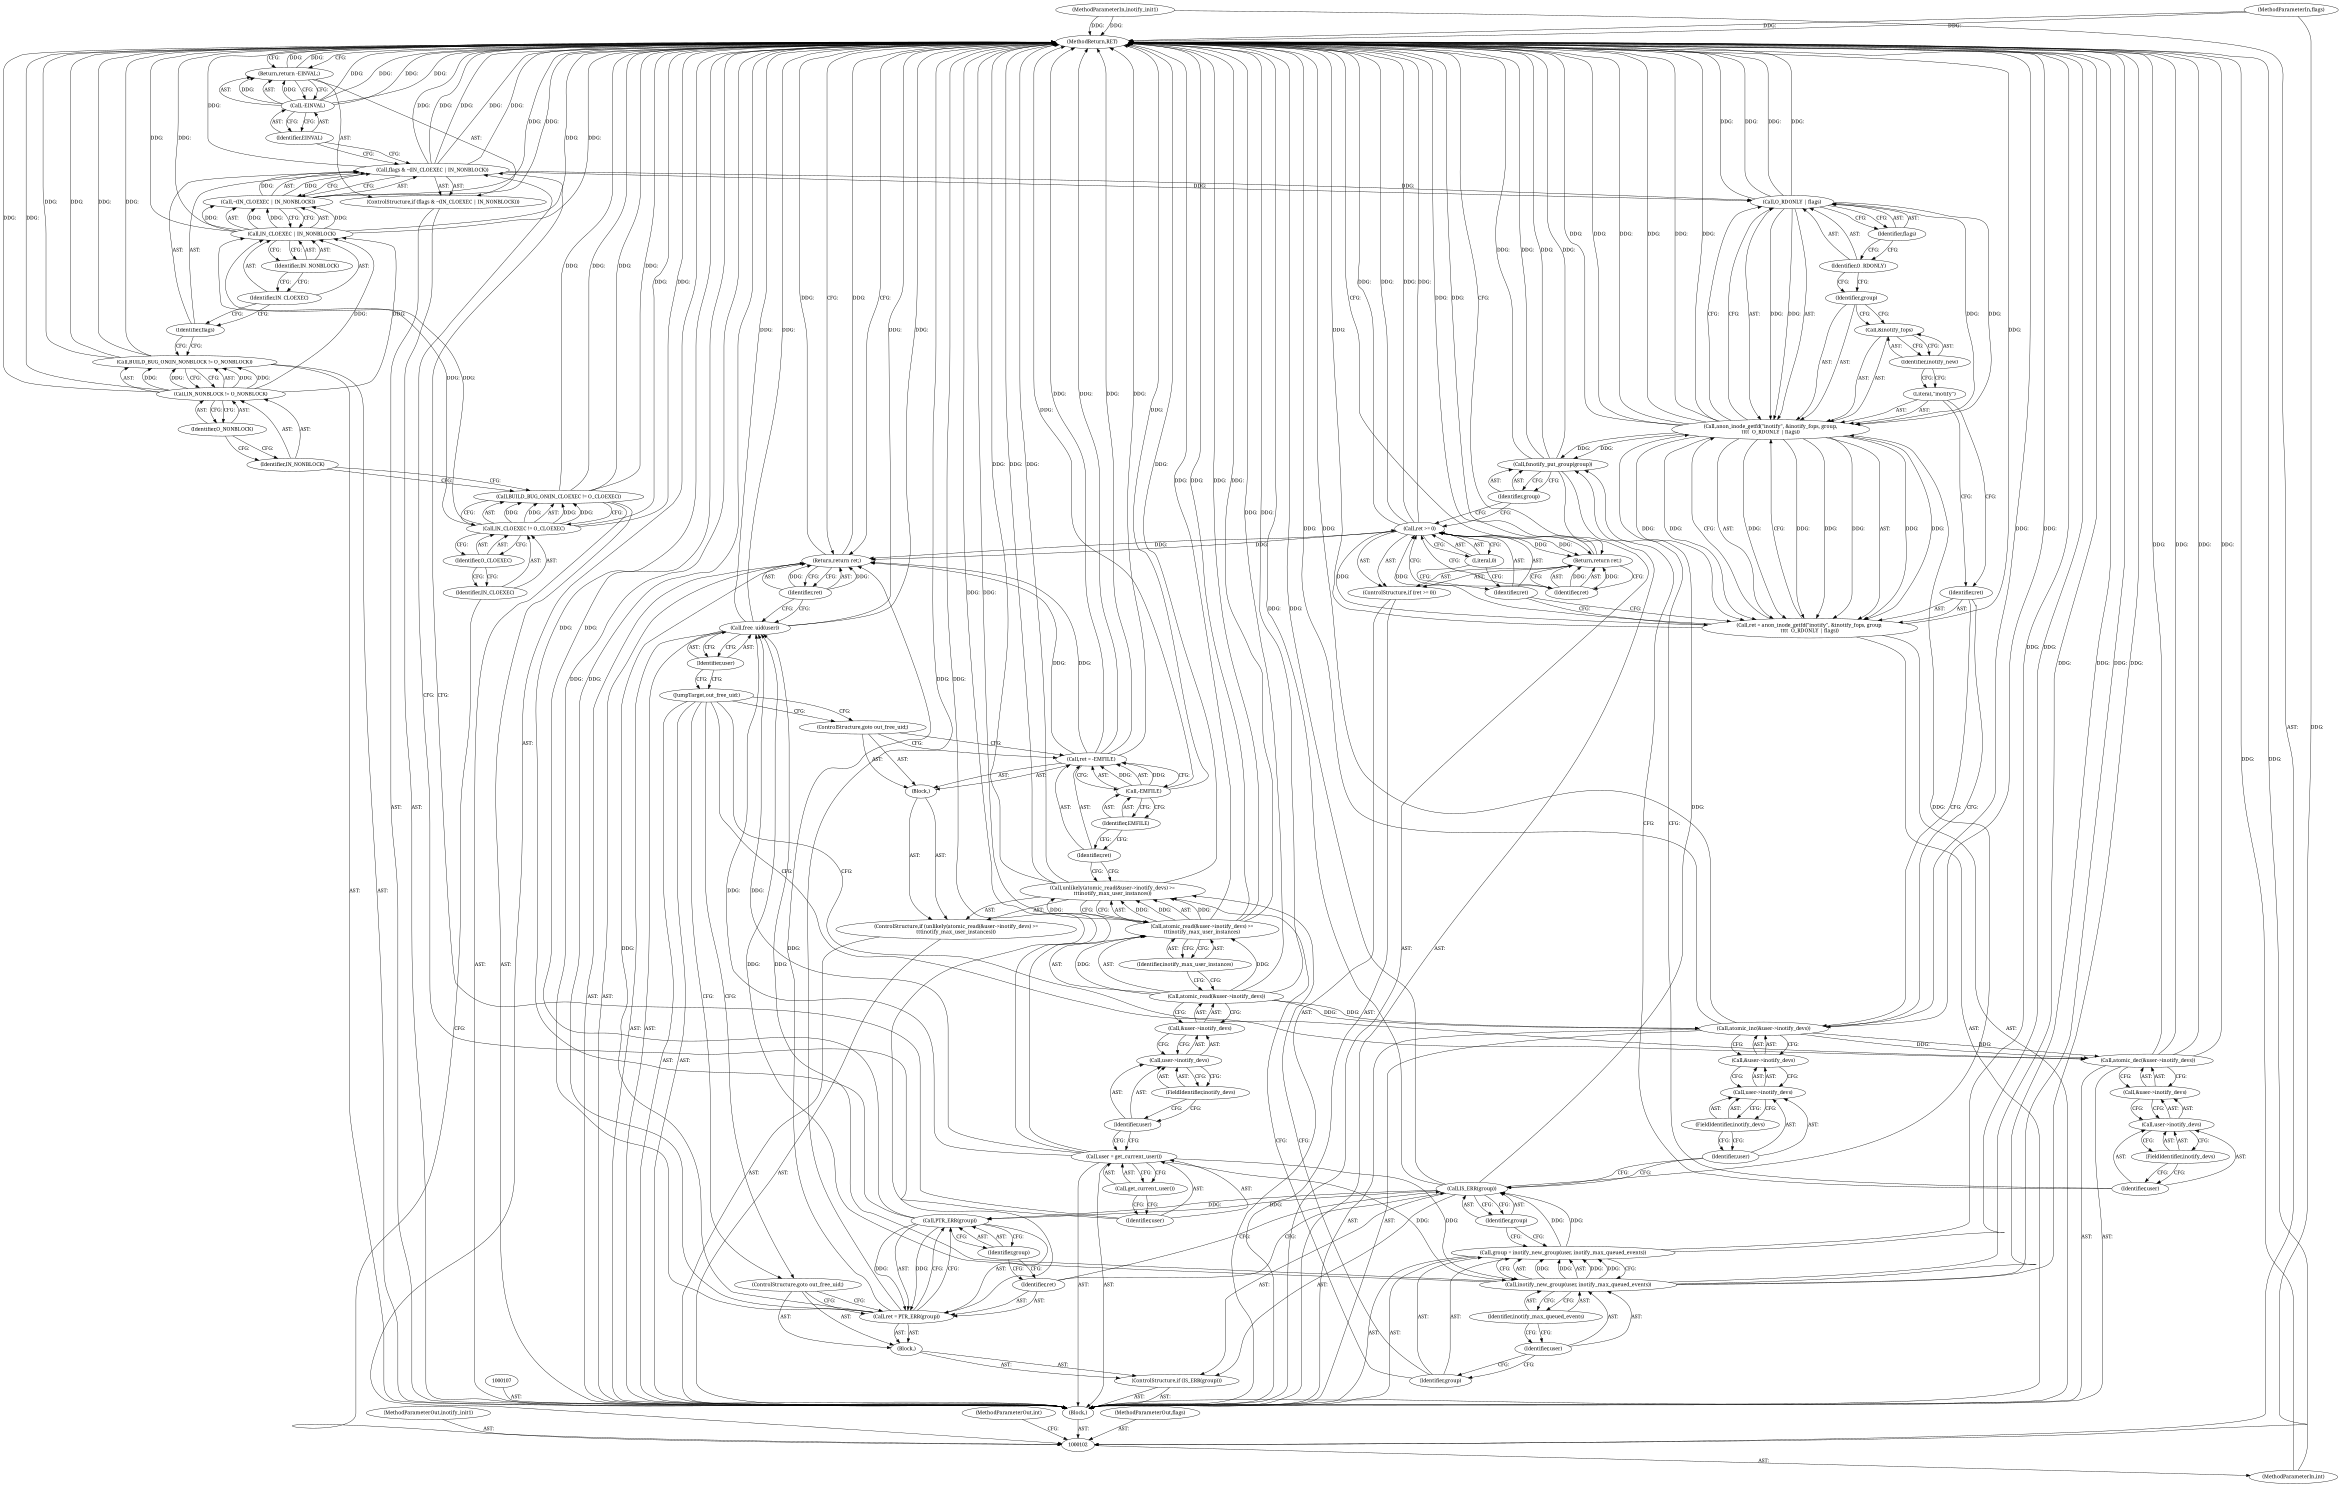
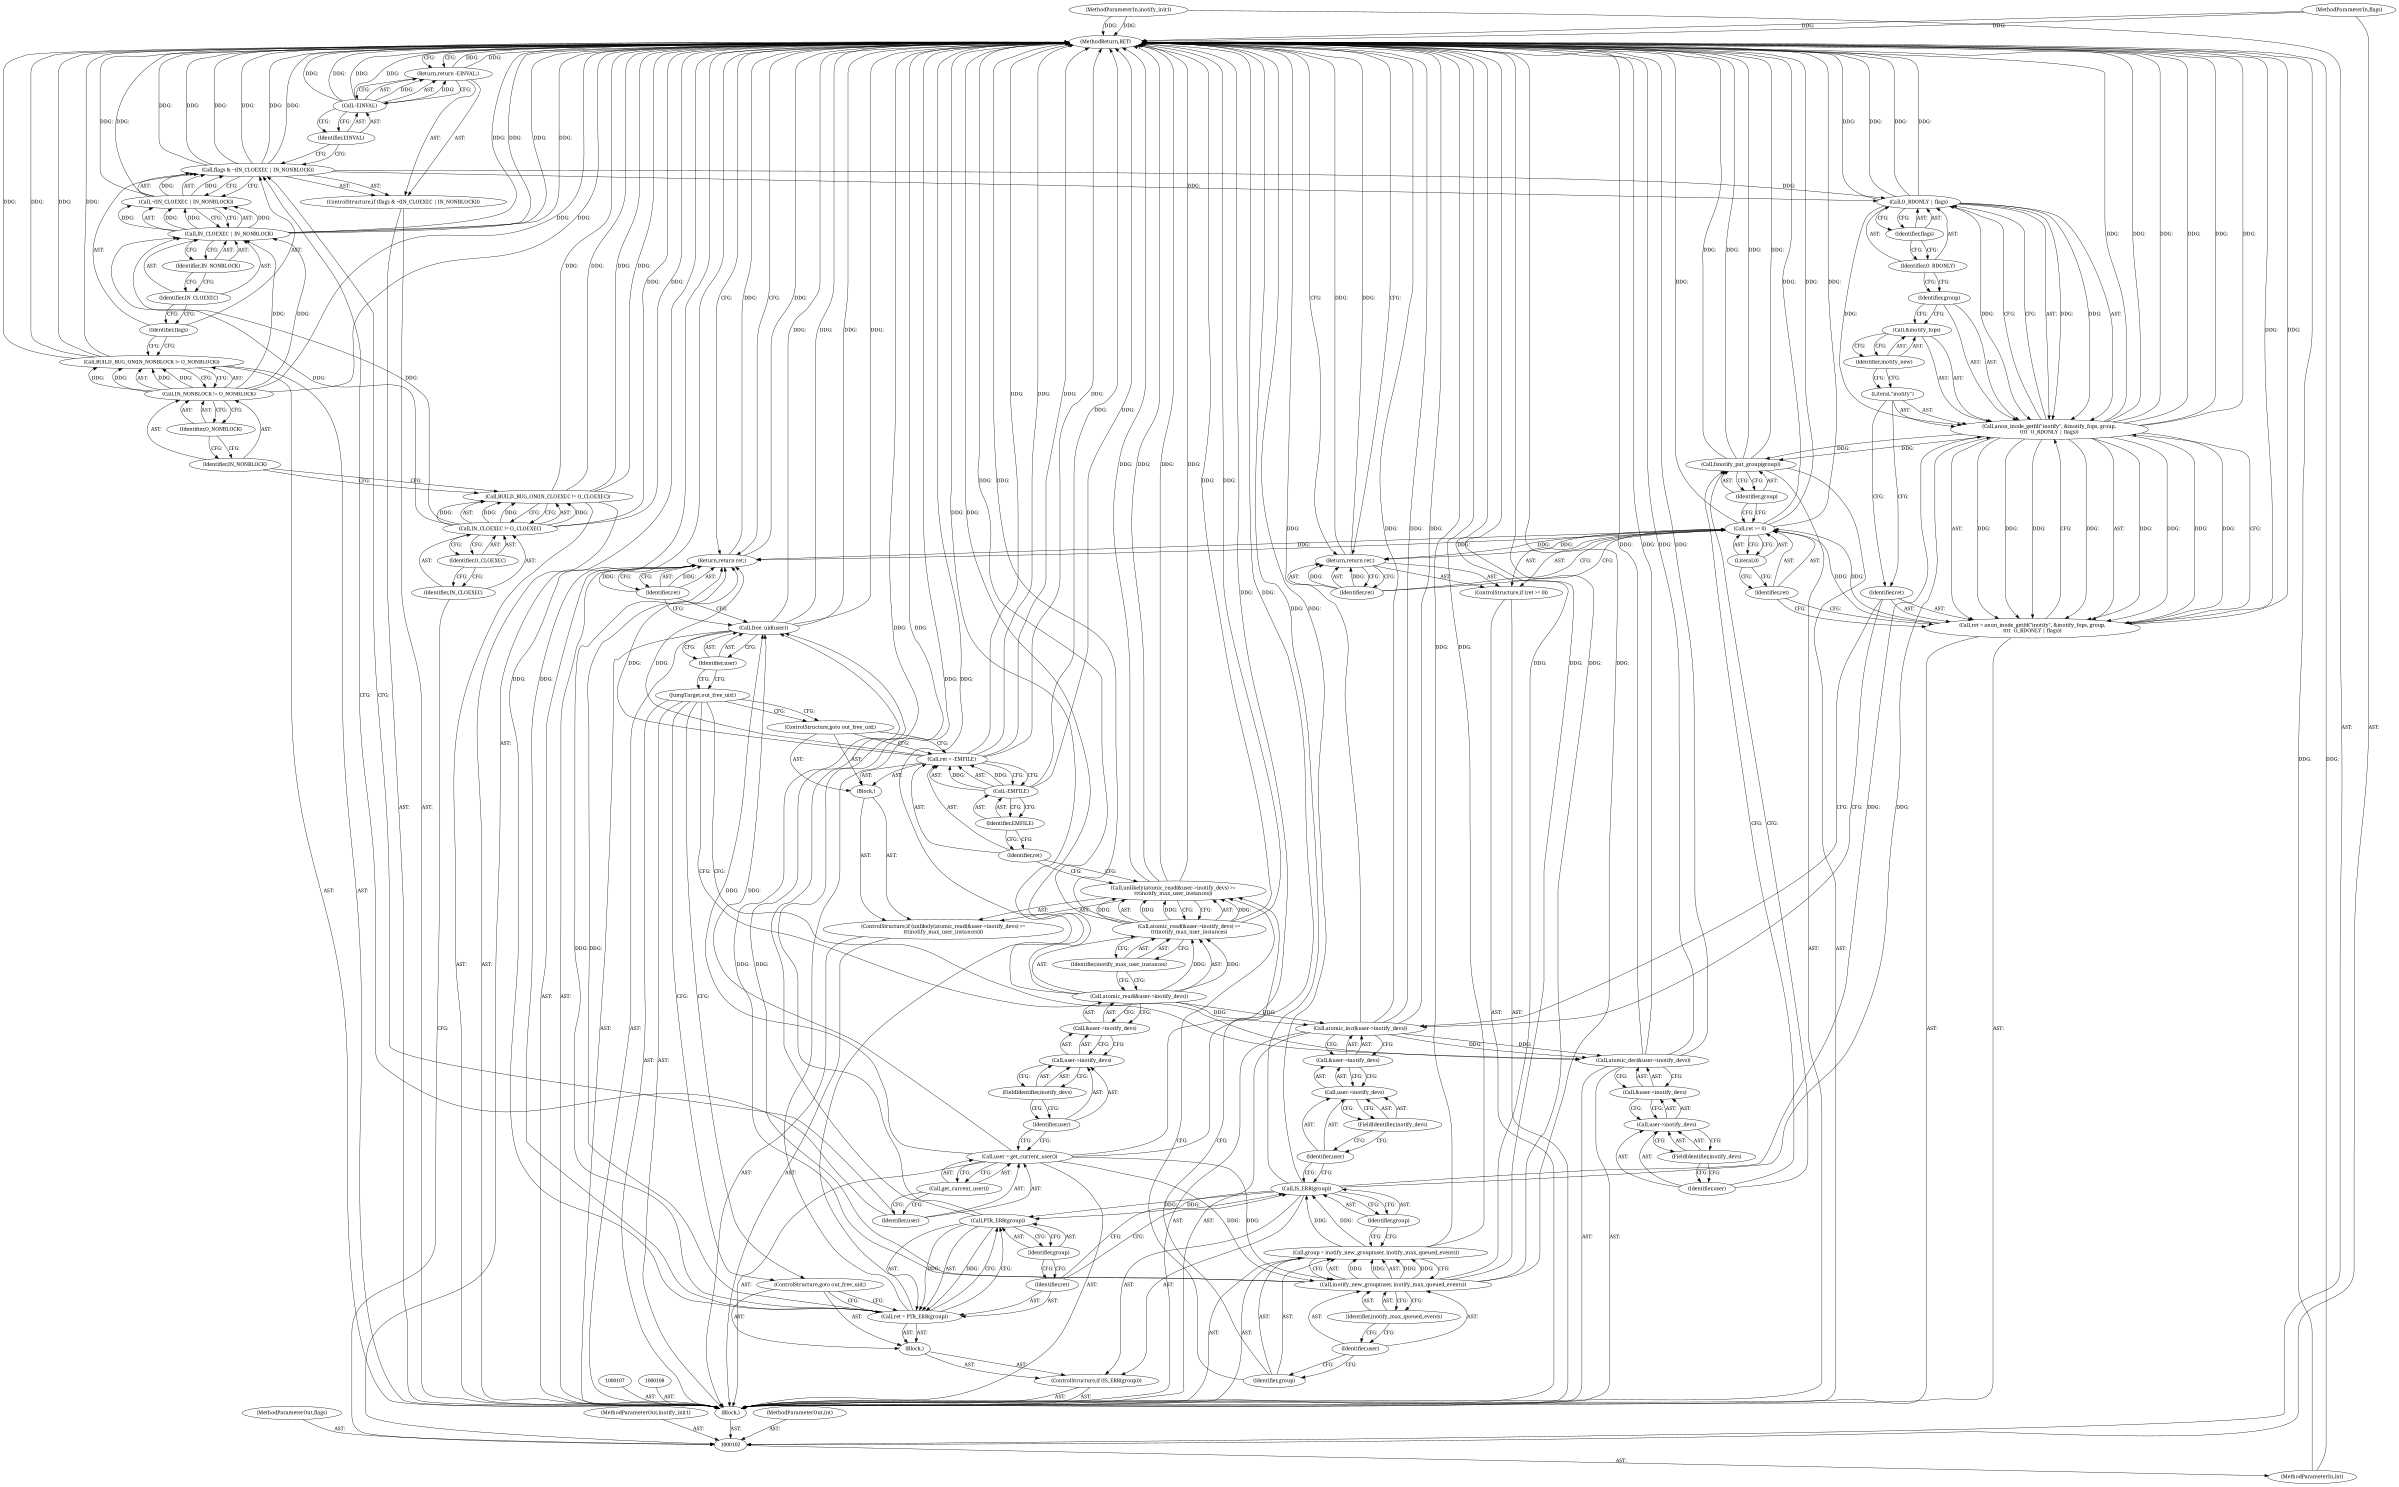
edge "(MethodParameterIn,flags)" -> "1000102": label "DDG: " -> "AST: "
node "1000108": added
edge "(MethodParameterOut,int)" -> "1000102": label "CFG: " -> "AST: "
